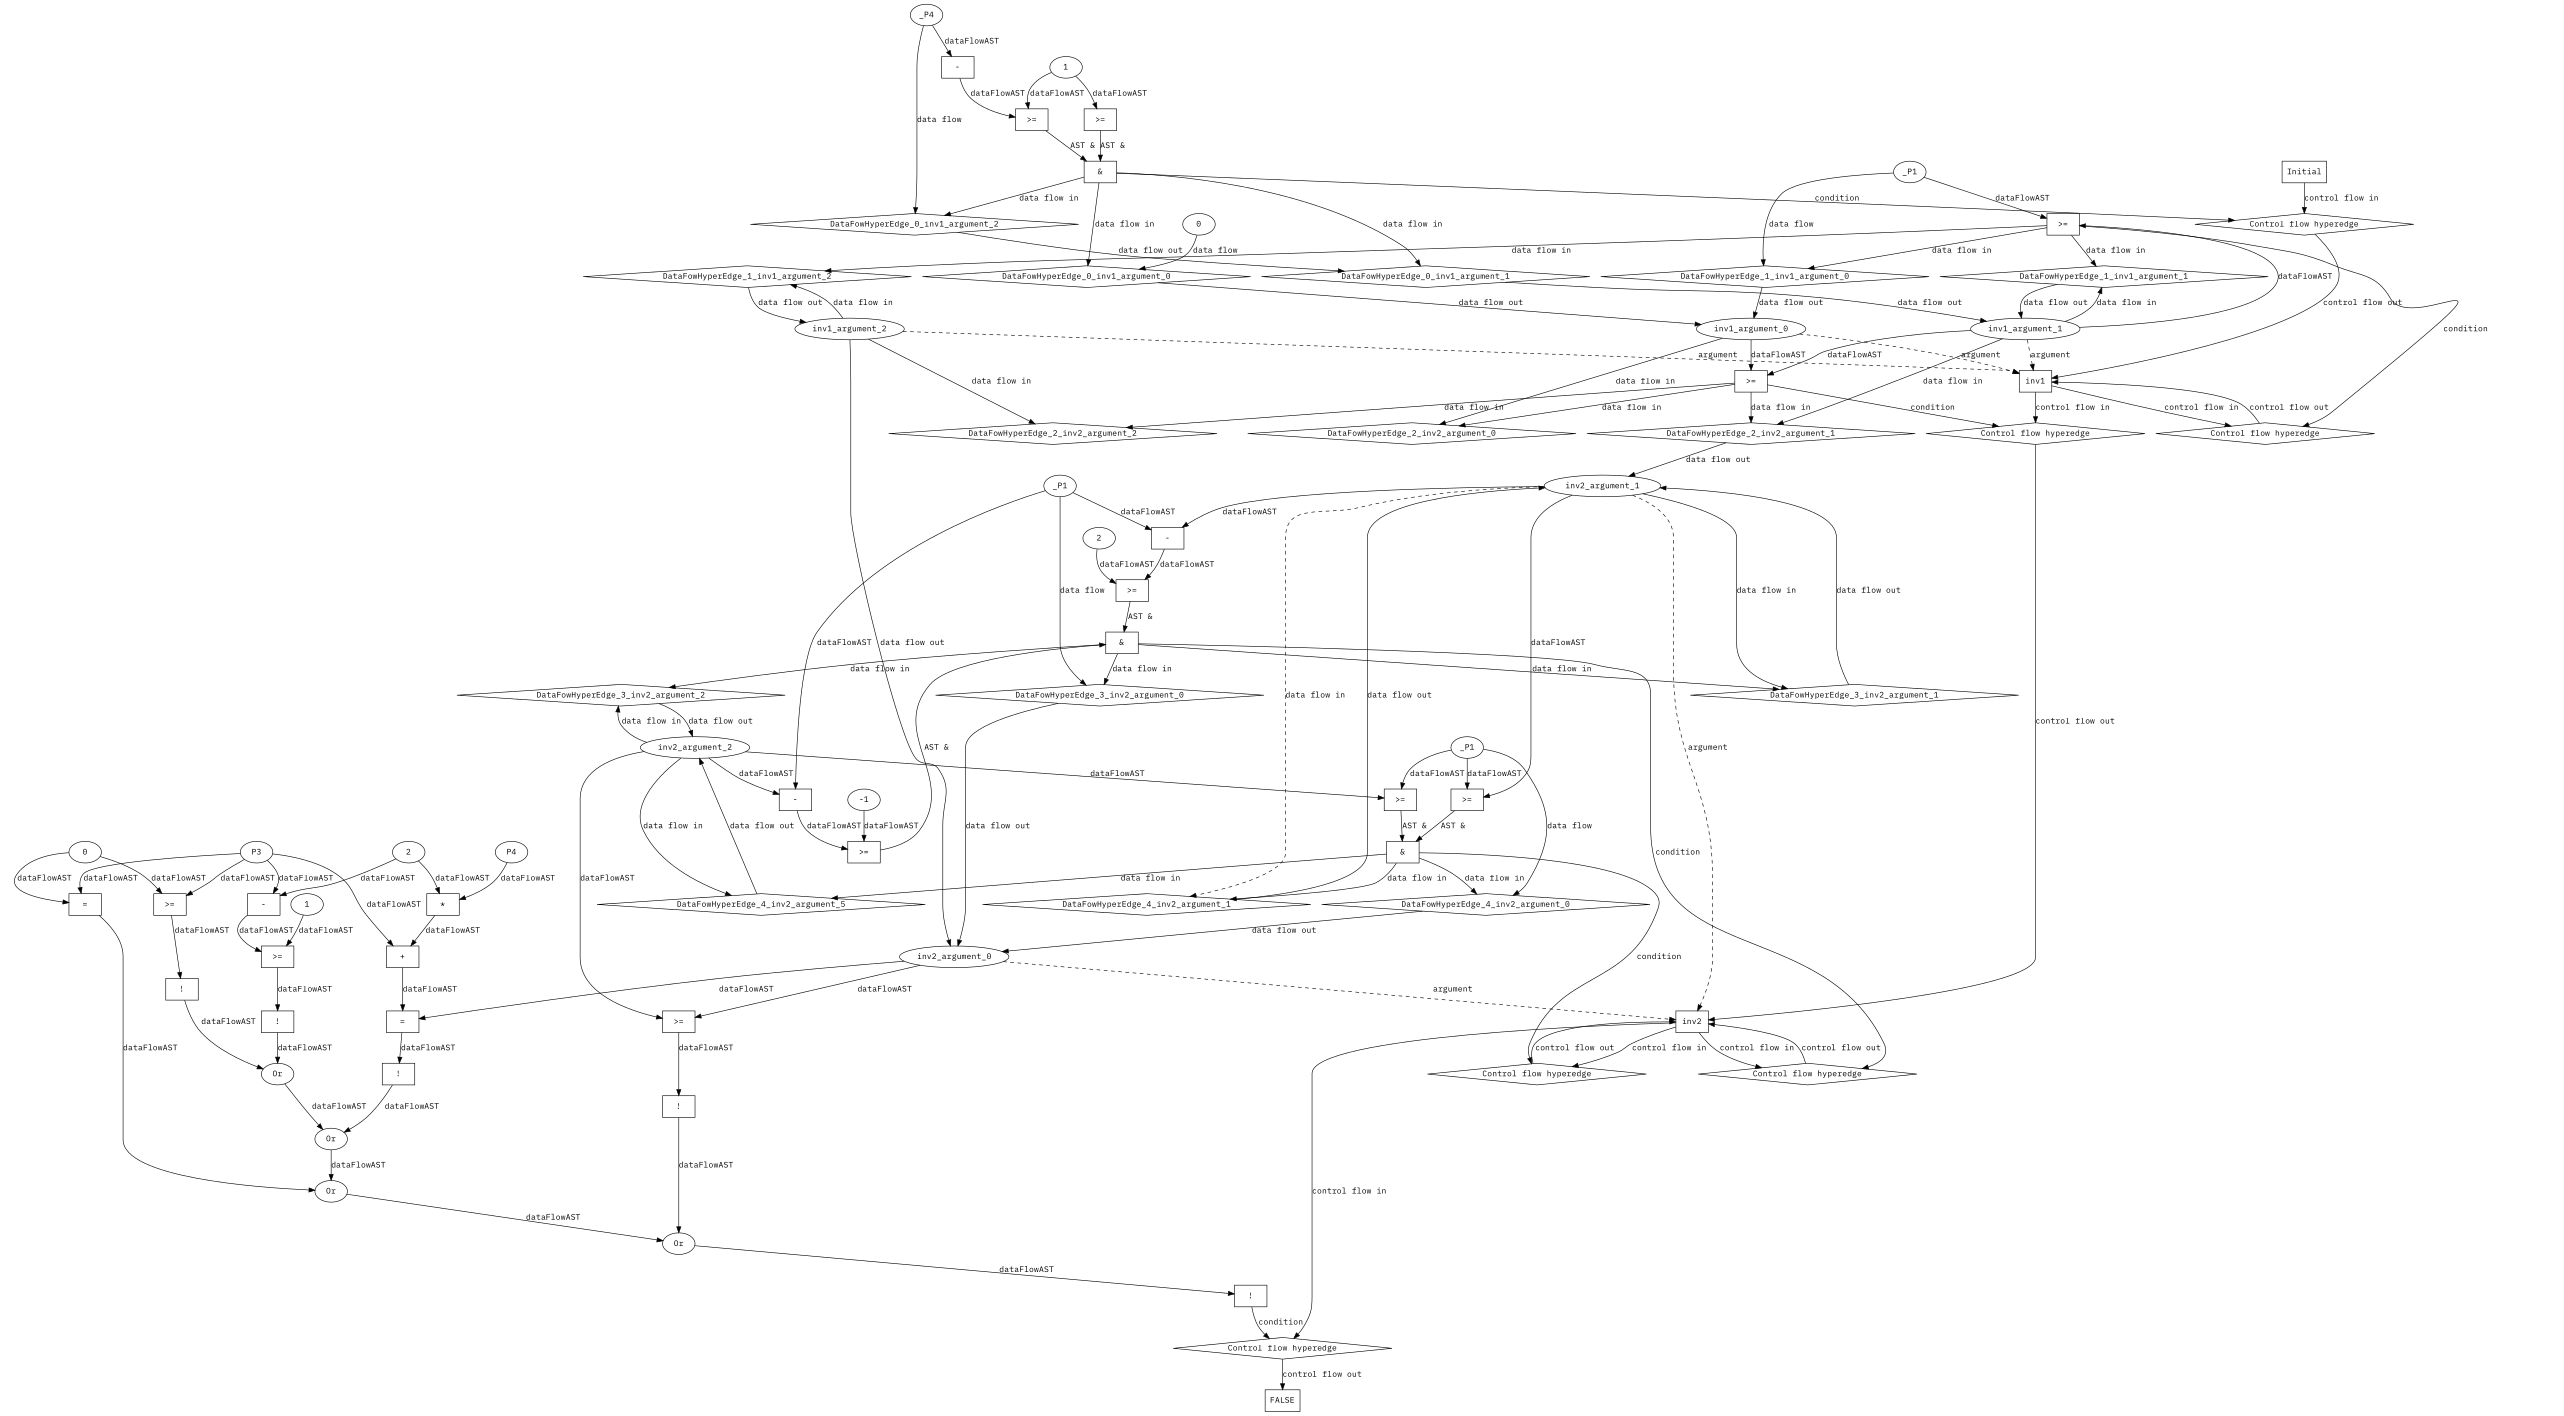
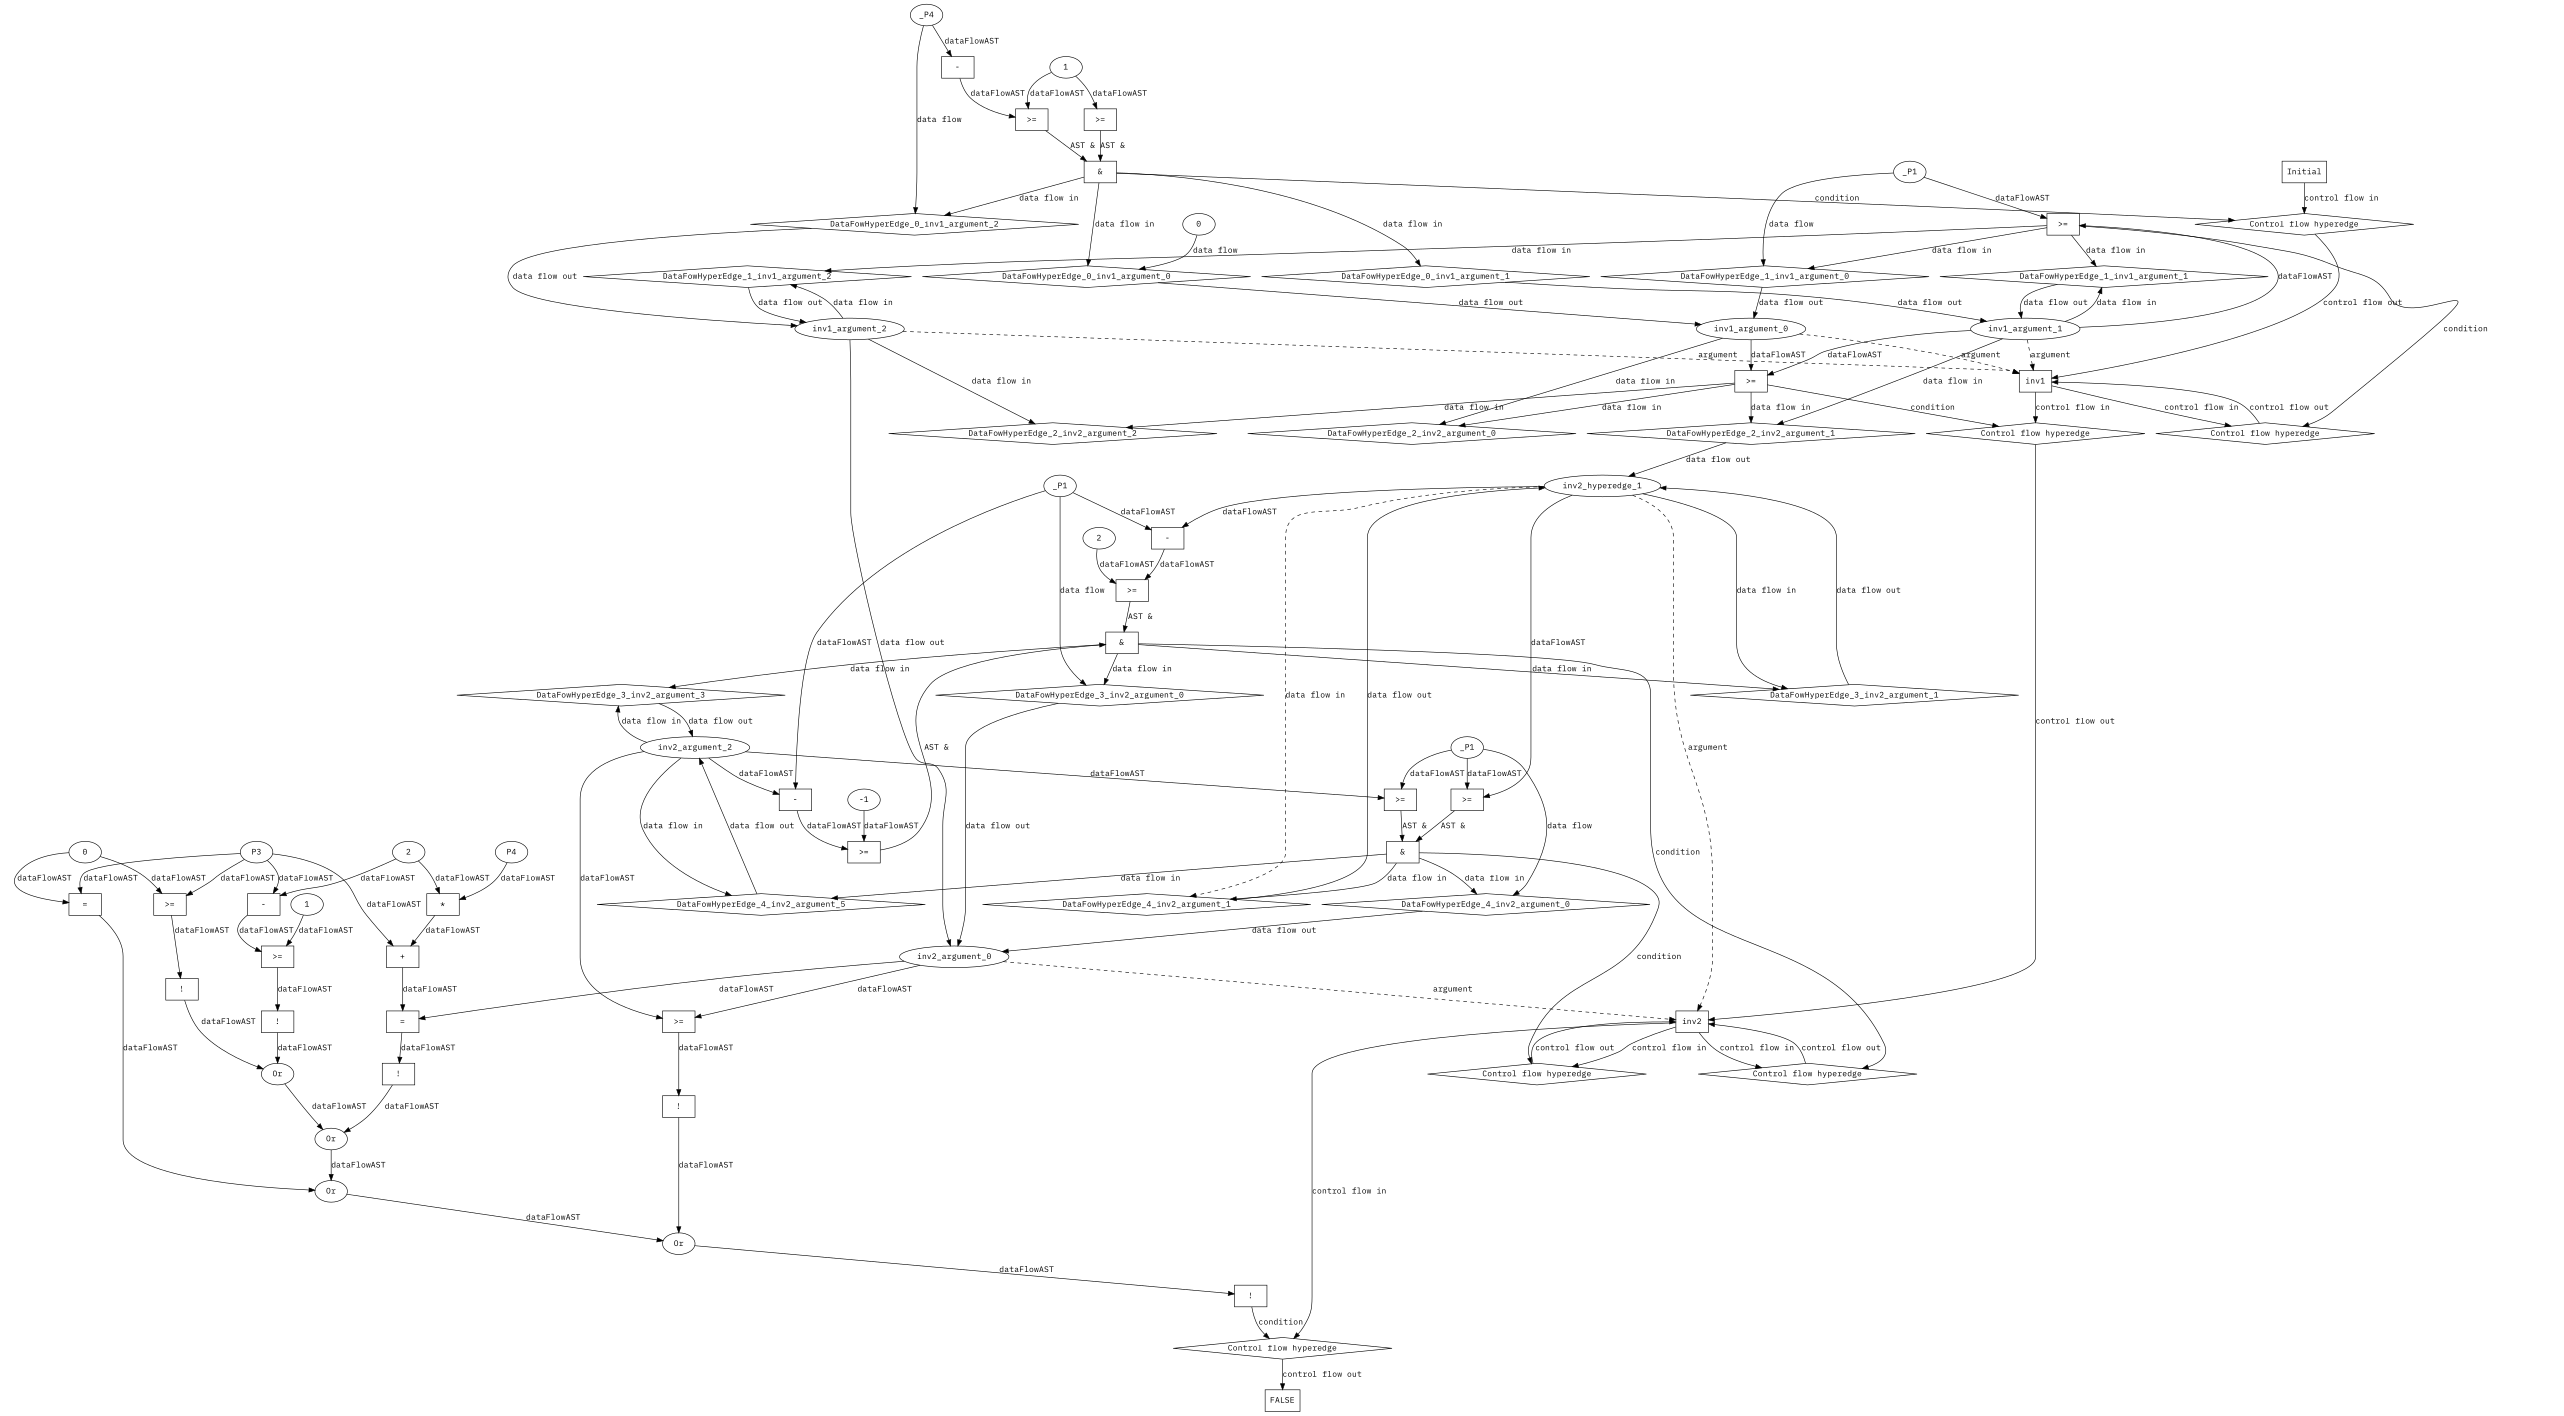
edge "DataFowHyperEdge_0_inv1_argument_2" -> "DataFowHyperEdge_0_inv1_argument_1": now "DataFowHyperEdge_0_inv1_argument_2" -> "inv1_argument_2"
node "inv2_argument_1": label "inv2_argument_1" -> "inv2_hyperedge_1"
node "DataFowHyperEdge_3_inv2_argument_2": label "DataFowHyperEdge_3_inv2_argument_2" -> "DataFowHyperEdge_3_inv2_argument_3"
